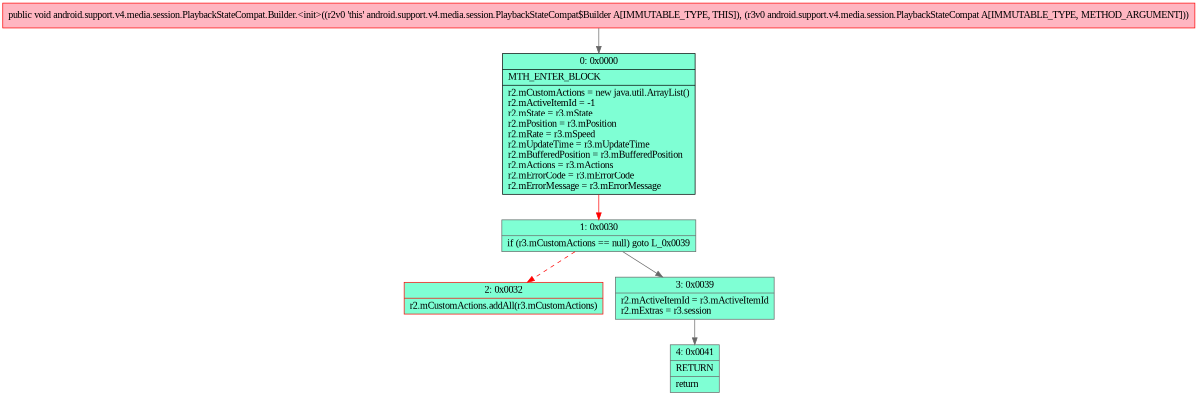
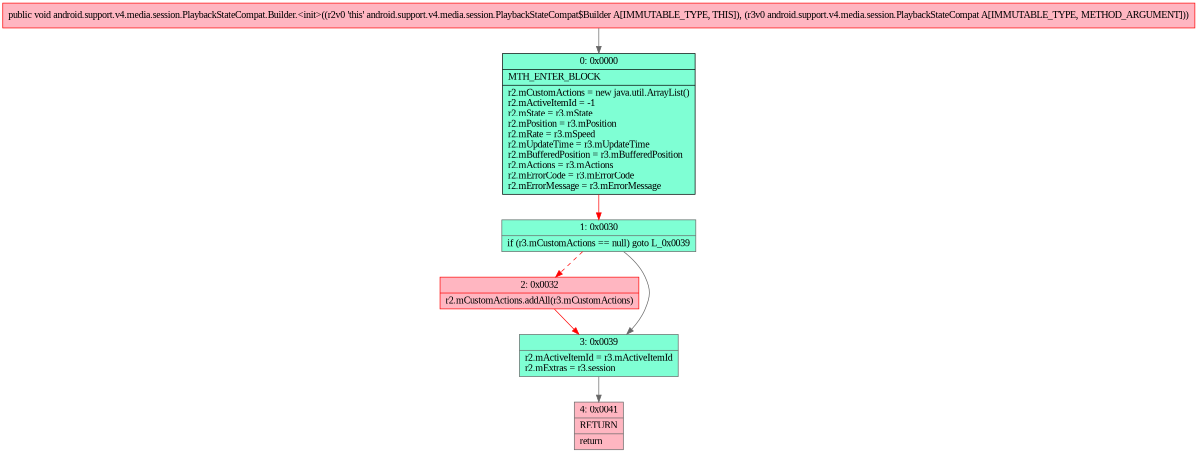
node "2: 0x0032": fillcolor aquamarine -> lightpink
edge "2: 0x0032" -> "3: 0x0039": added
node "4: 0x0041": fillcolor aquamarine -> lightpink
